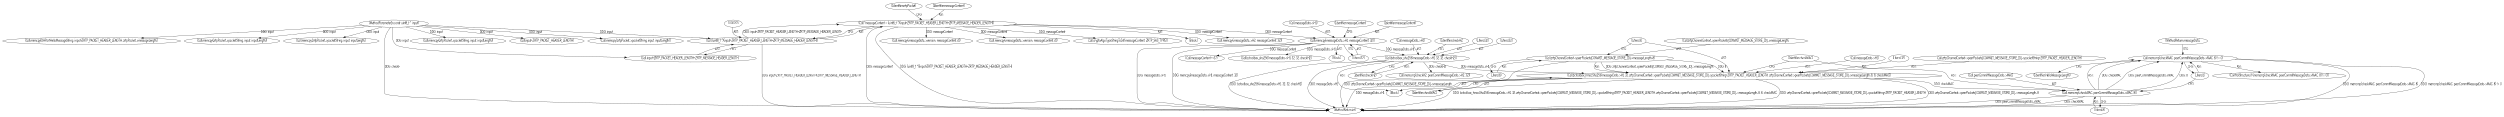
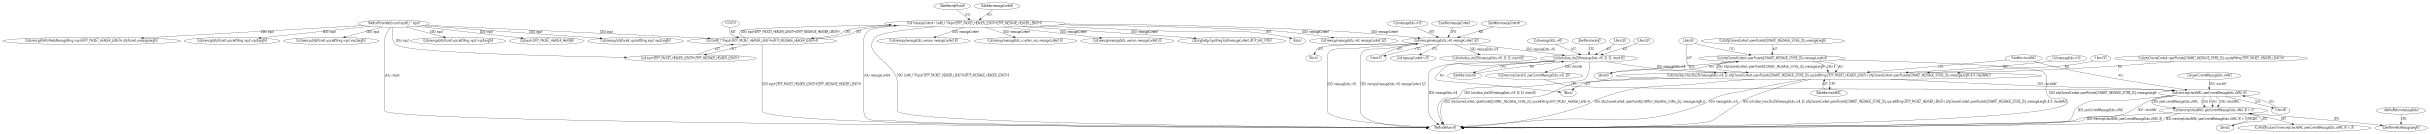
node "(MethodParameterIn,const uint8_t * input)": label "(MethodParameterIn,const uint8_t * input)" -> "(MethodParameterIn,const input8_t * input)"
node "(Call,input+ZRTP_PACKET_HEADER_LENGTH)": label "(Call,input+ZRTP_PACKET_HEADER_LENGTH)" -> "(Call,input+ZRTP_PACKET_HEADER_HEADER)"
node "(Call,memcpy(messageData->confirm_mac, messageContent, 8))": added
edge "(MethodReturn,messageData)" -> "(Call,memcmp(checkMAC, peerCommitMessageData->MAC, 8) != 0)": now "(MethodReturn,messageData)" -> "(Identifier,HelloMessageLength)"
edge "(Call,memcpy(messageData->H1, messageContent, 32))" -> "(Call,messageContent +=37)": label "DDG: messageContent" -> "CFG: "
edge "(Call,memcmp(checkMAC, peerCommitMessageData->MAC, 8) != 0)" -> "(Literal,1)": label "CFG: " -> "PACKET: "
edge "(Call,peerCommitMessageData->MAC)" -> "(Call,memcmp(checkMAC, peerCommitMessageData->MAC, 8))": label "AST: " -> "DDG: checkH2"
edge "(Literal,1)" -> "(Call,memcmp(checkMAC, peerCommitMessageData->MAC, 8))": now "(Call,memcmp(checkH2, peerCommitMessageData->H2, 32))" -> "(Call,memcmp(checkMAC, peerCommitMessageData->MAC, 8))"
